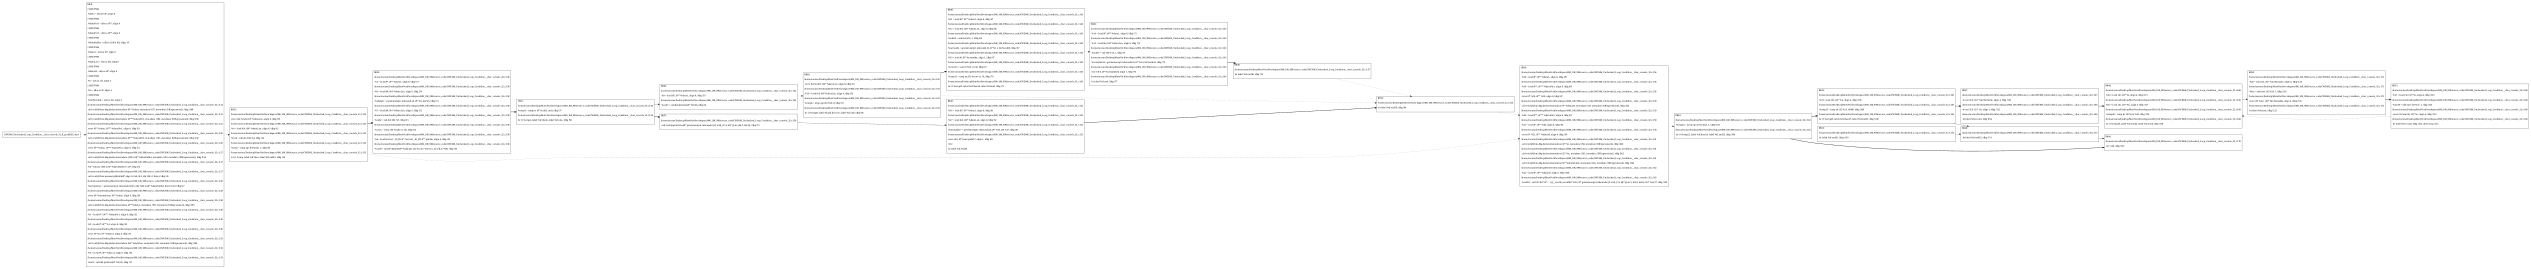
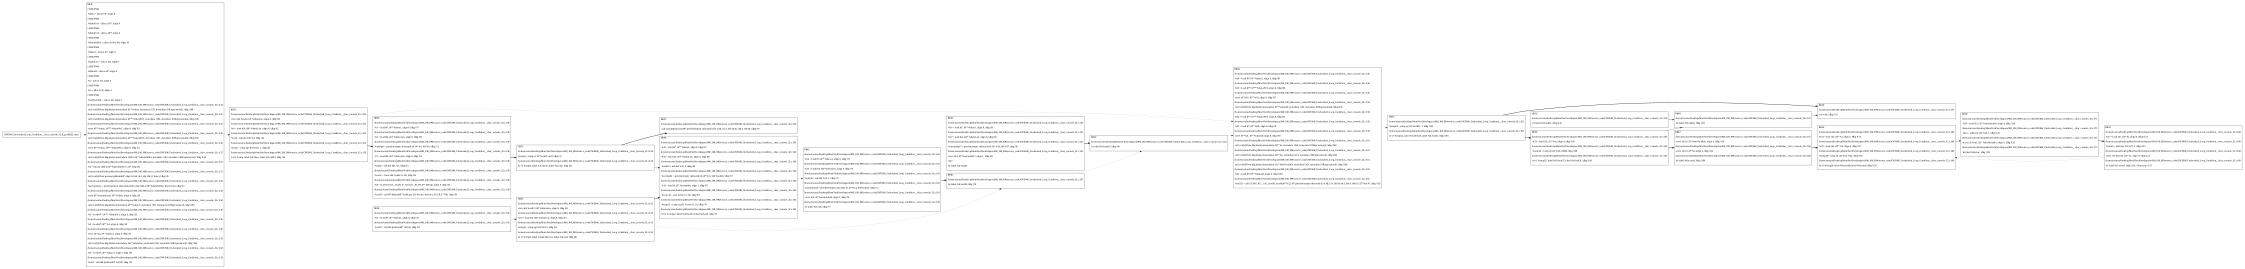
edge "BB38:" -> "BB42:": now "BB38:" -> "BB40:"
edge "BB35:" -> "BB36:": now "BB35:" -> "BB39:"
edge "BB37:" -> "BB43:": removed
